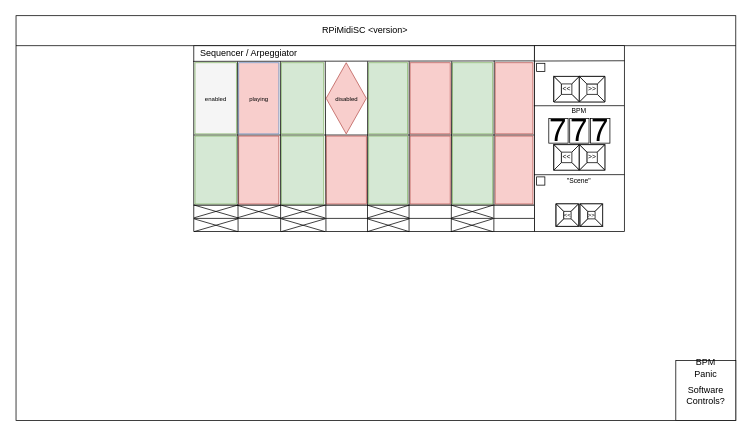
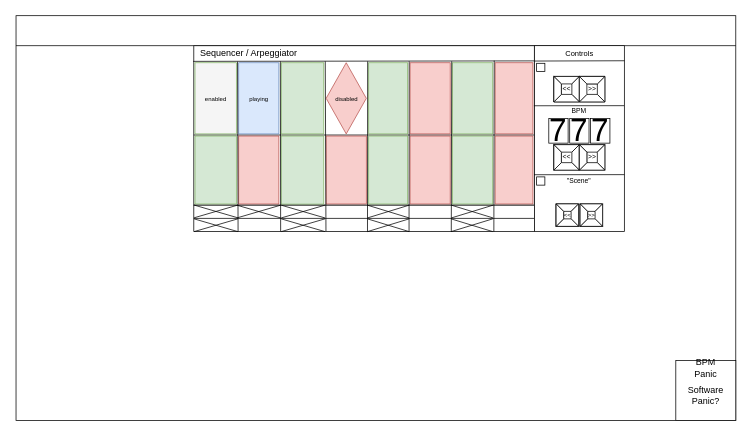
node "RPiMidiSC <version>": removed
node "Controls": added
node "playing": fillcolor #f8cecc -> #dae8fc
node "Software Controls?": label "Software Controls?" -> "Software Panic?"
